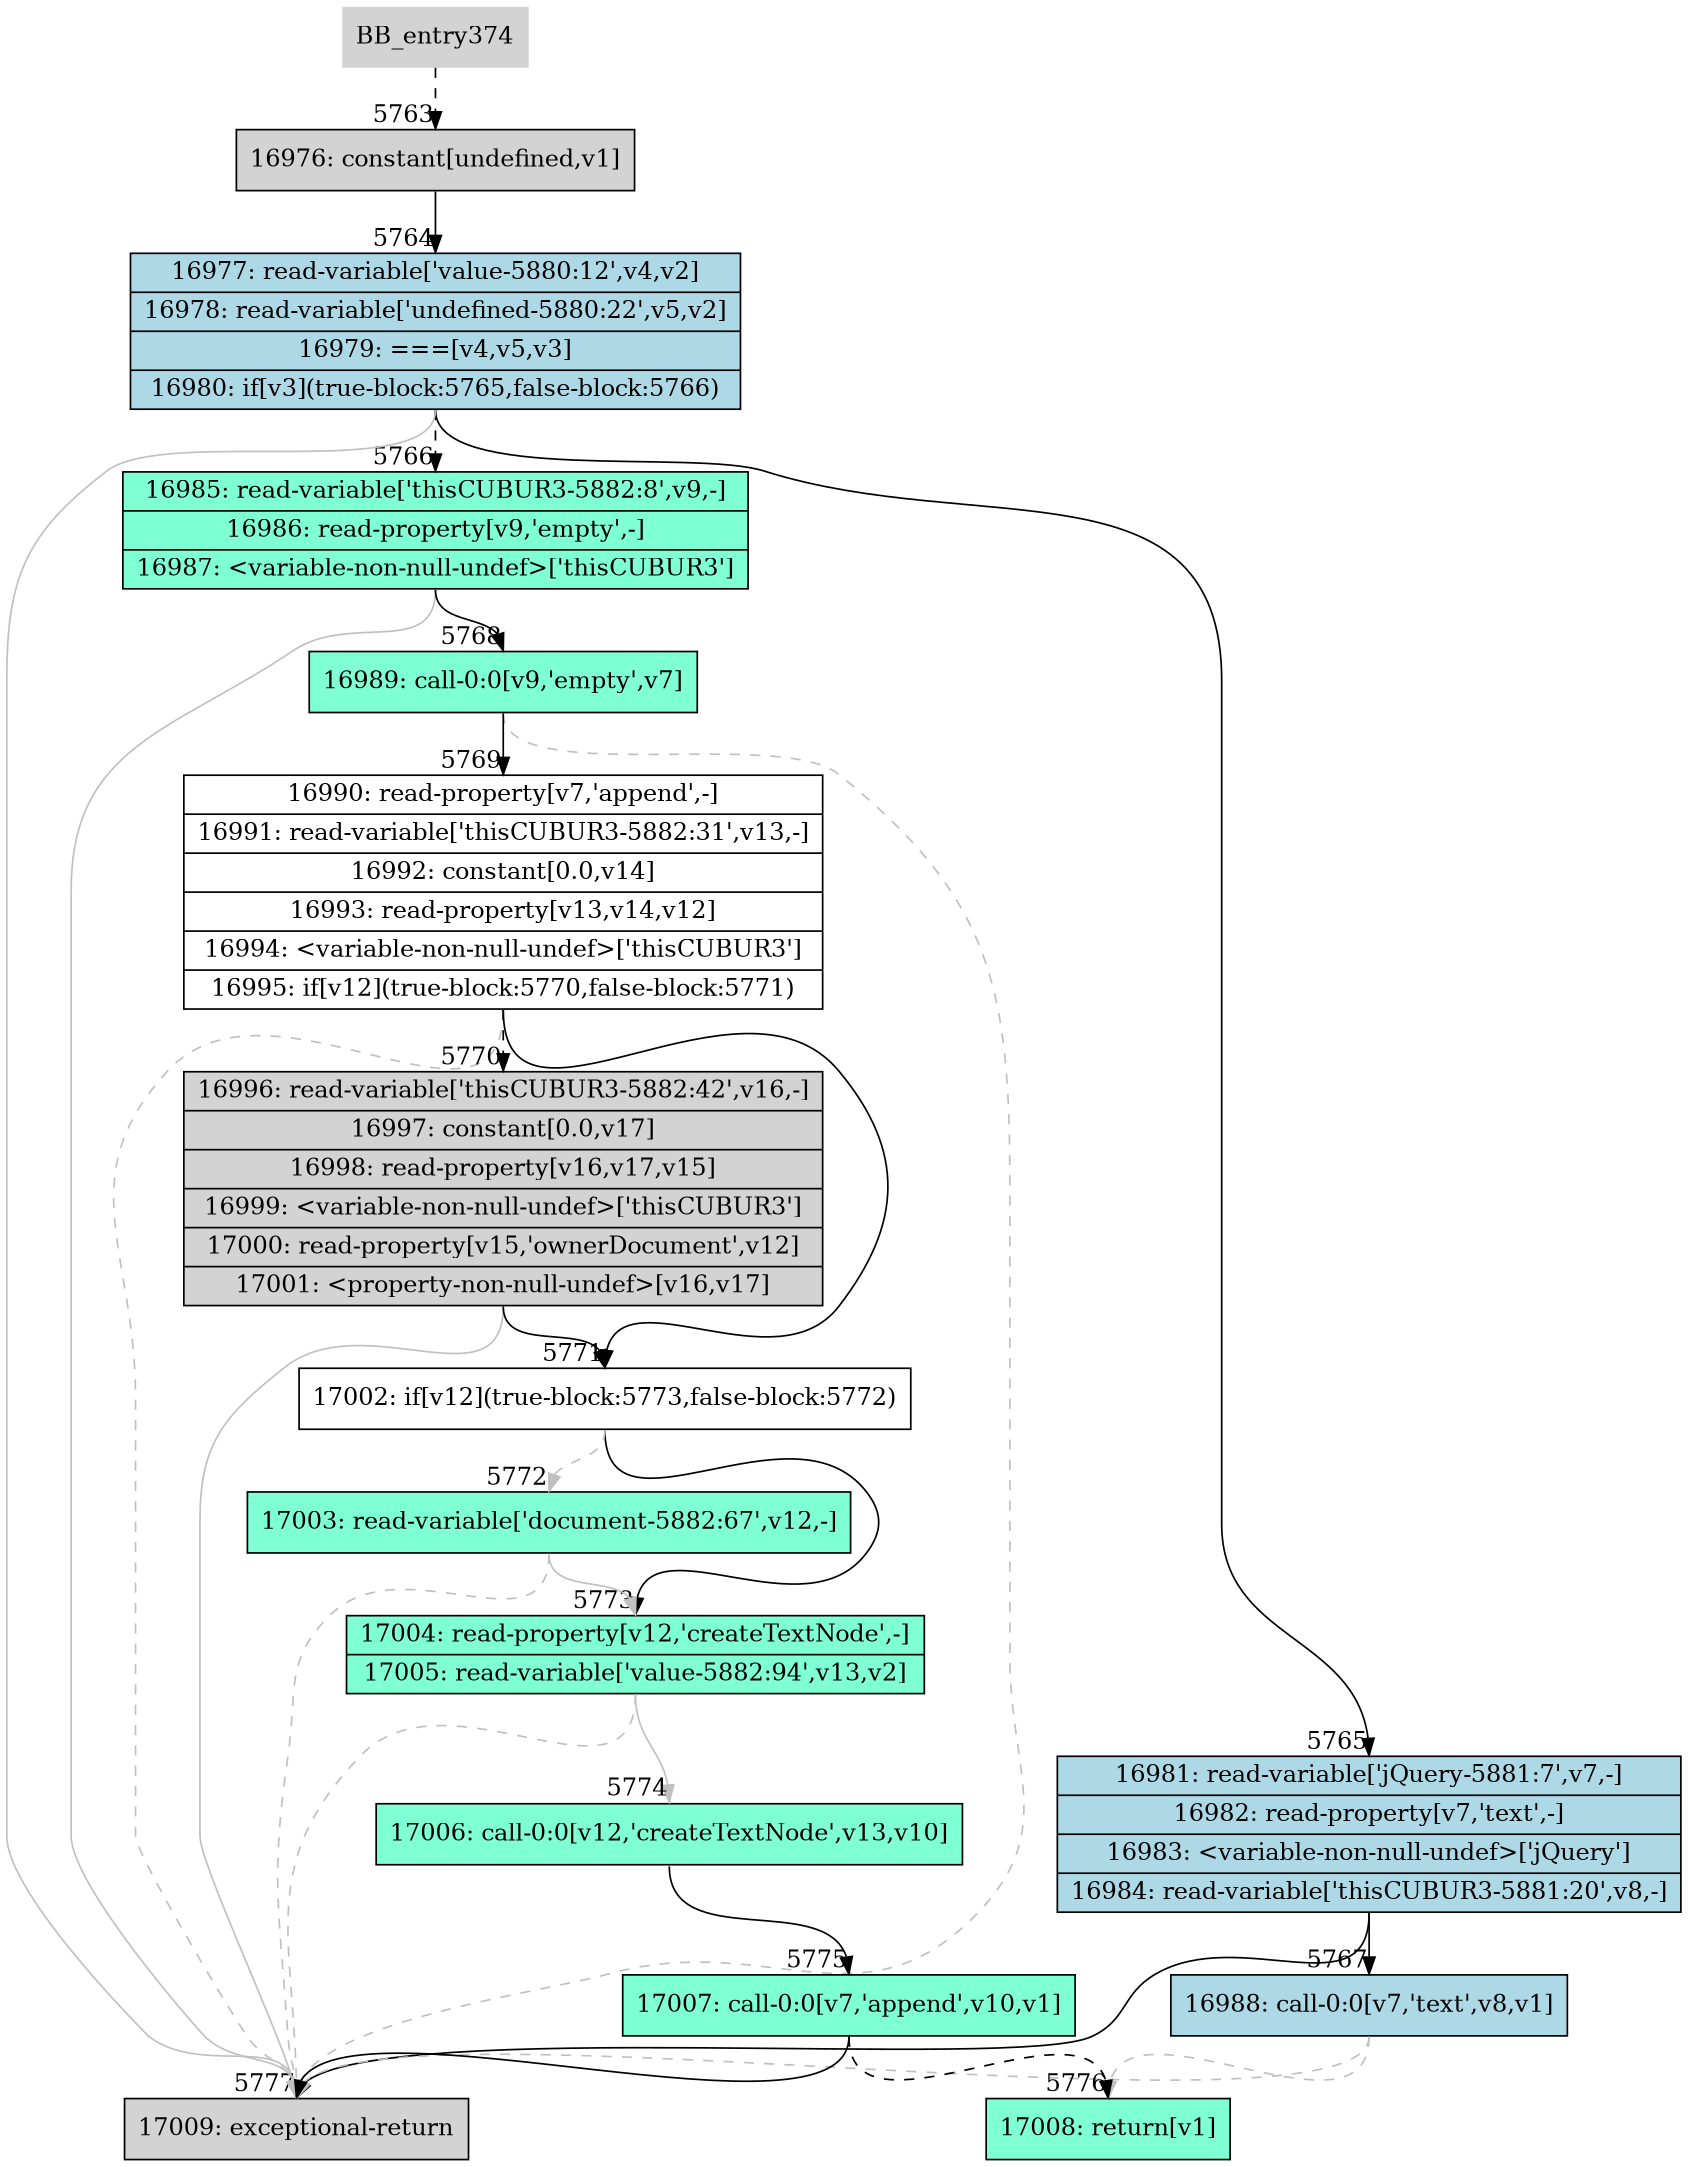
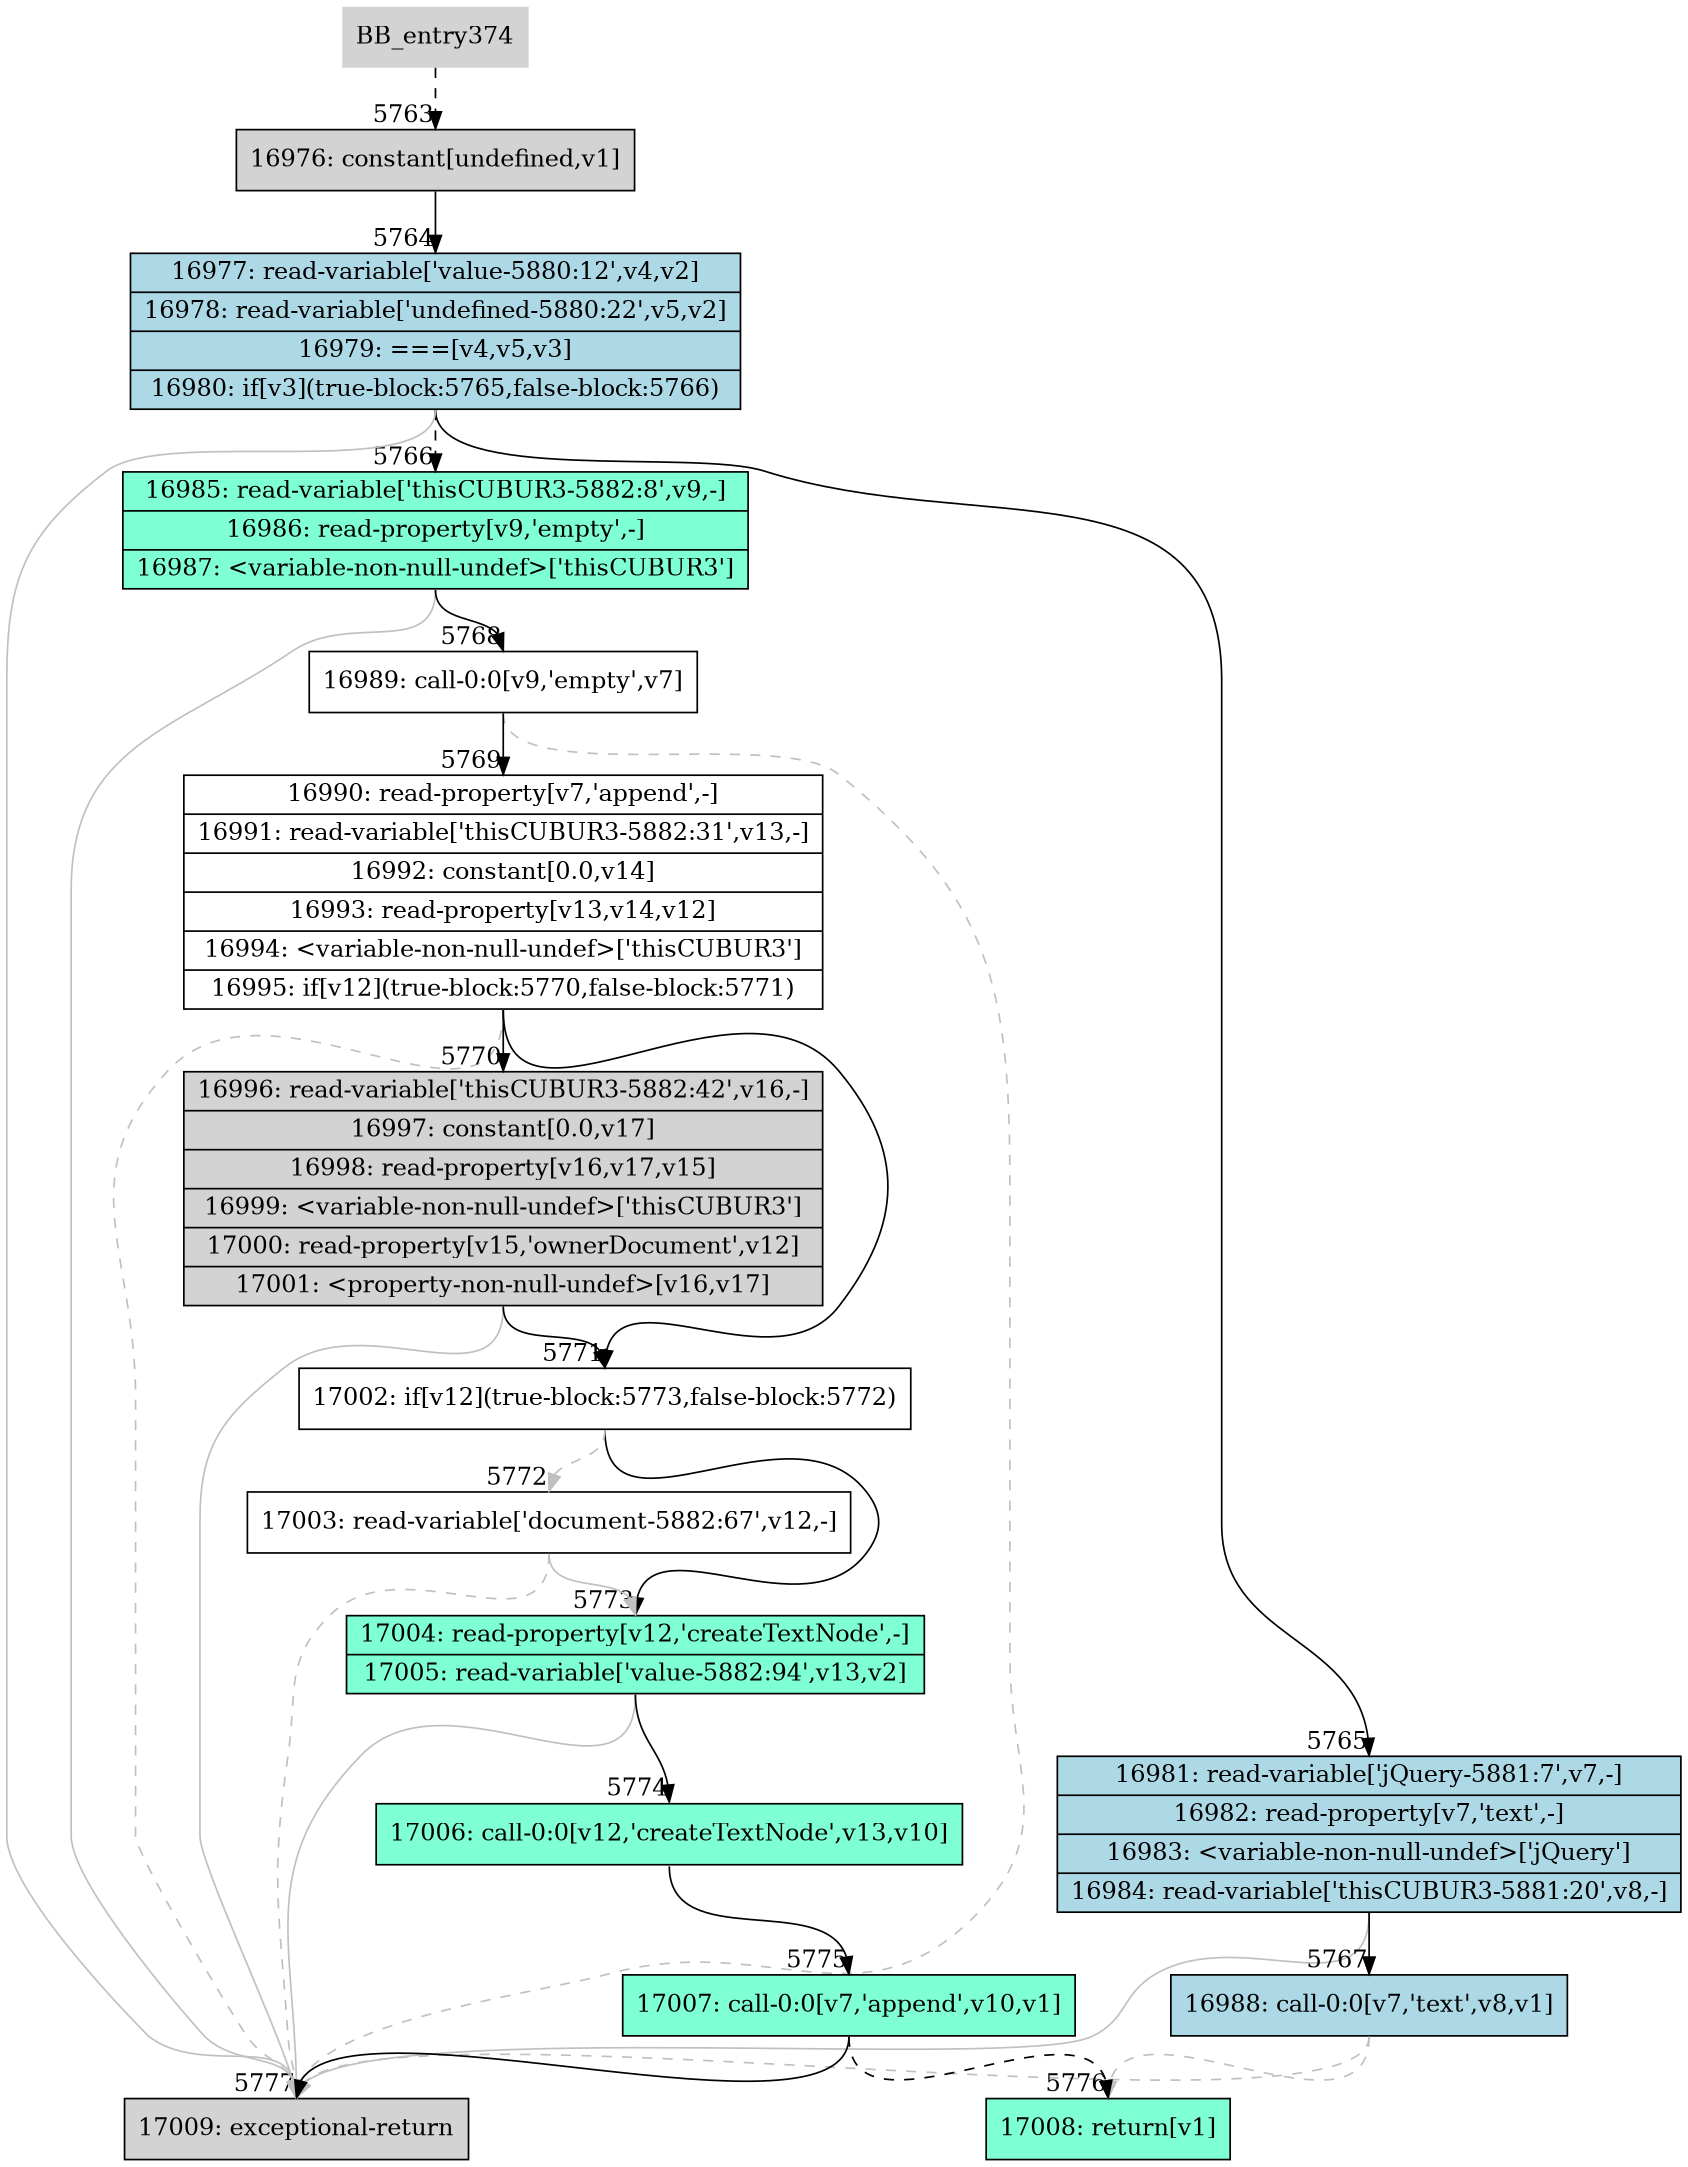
node "16989: call-0:0[v9,'empty',v7]": fillcolor aquamarine -> white
edge "16990: read-property[v7,'append',-]" -> "16996: read-variable['thisCUBUR3-5882:42',v16,-]": style dashed -> solid
node "17003: read-variable['document-5882:67',v12,-]": fillcolor aquamarine -> white
edge "17004: read-property[v12,'createTextNode',-]" -> "17006: call-0:0[v12,'createTextNode',v13,v10]": color gray -> black
edge "17004: read-property[v12,'createTextNode',-]" -> "17009: exceptional-return": style dashed -> solid
edge "16981: read-variable['jQuery-5881:7',v7,-]" -> "17009: exceptional-return": color black -> gray
